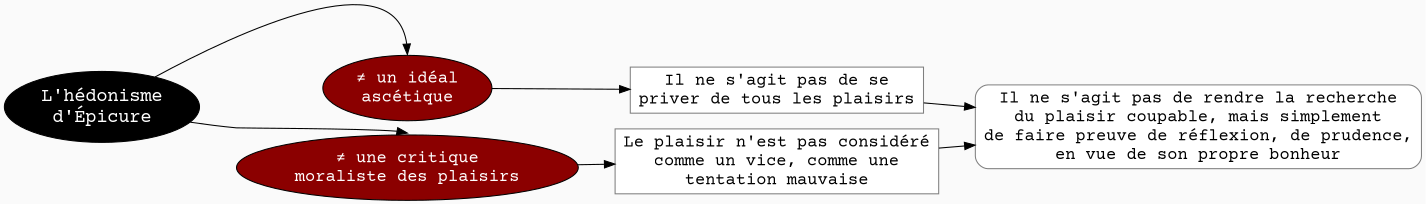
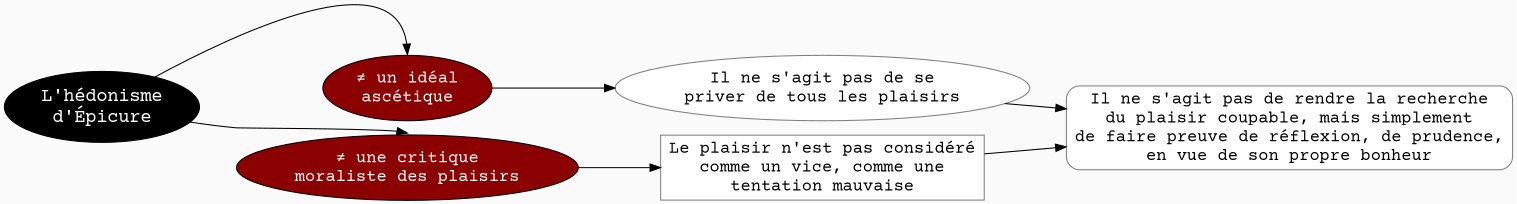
node "Il ne s'agit pas de se priver de tous les plaisirs": shape box -> ellipse
